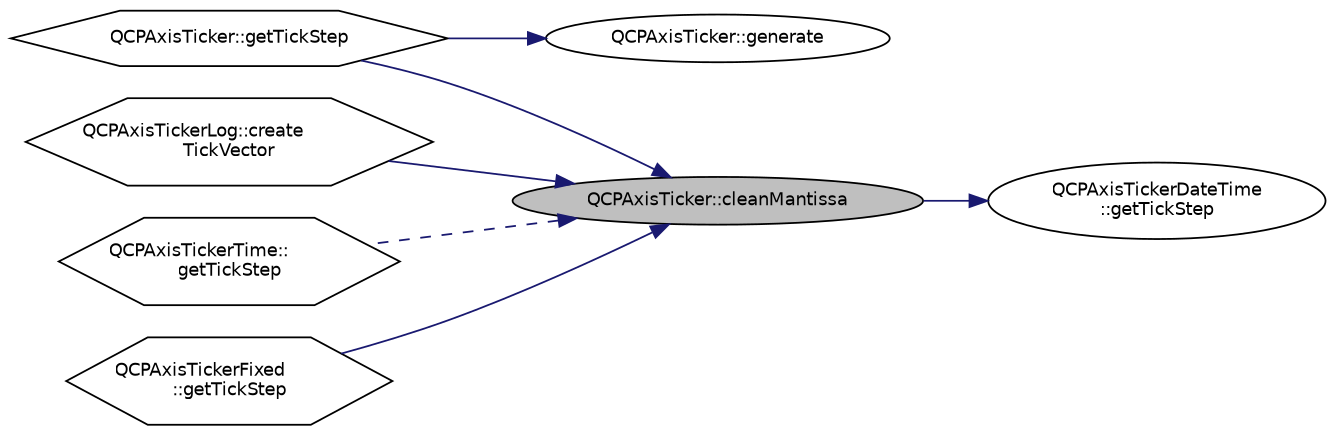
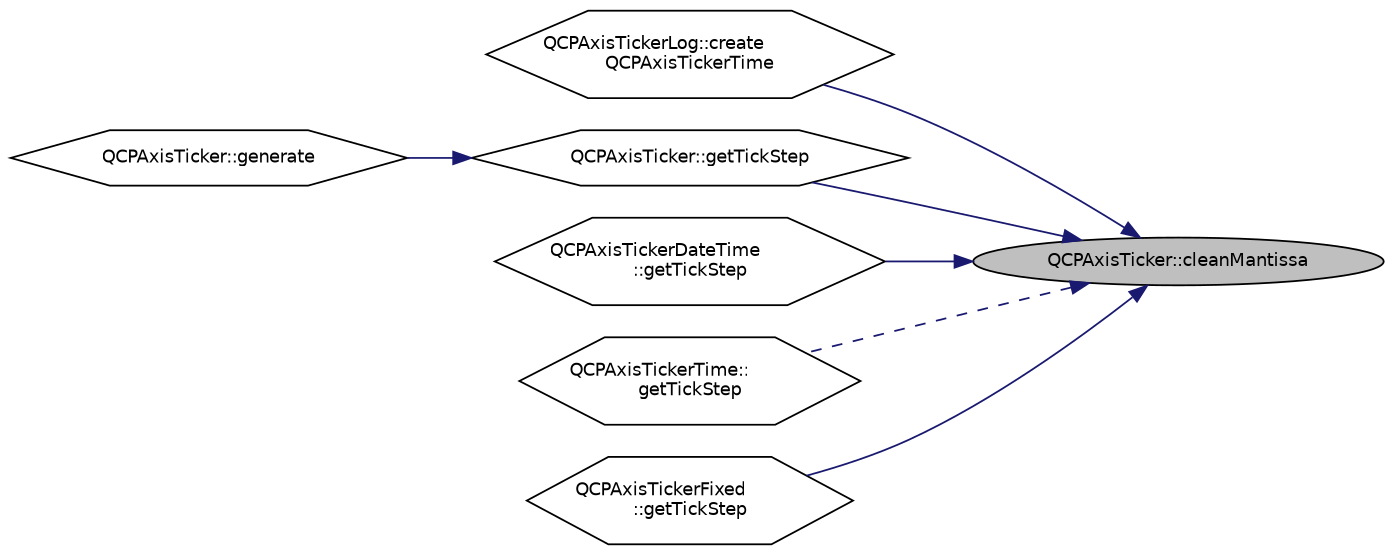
edge "QCPAxisTicker::getTickStep" -> "QCPAxisTicker::generate": reversed
node "QCPAxisTicker::generate": shape ellipse -> hexagon
node "QCPAxisTickerLog::create TickVector": label "QCPAxisTickerLog::create TickVector" -> "QCPAxisTickerLog::create QCPAxisTickerTime"
edge "QCPAxisTicker::cleanMantissa" -> "QCPAxisTickerDateTime ::getTickStep": reversed
node "QCPAxisTickerDateTime ::getTickStep": shape ellipse -> hexagon
